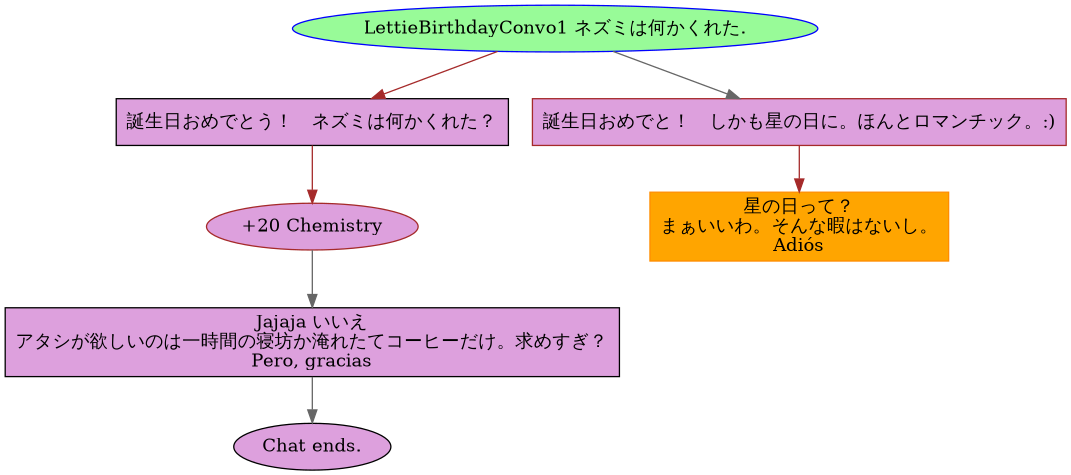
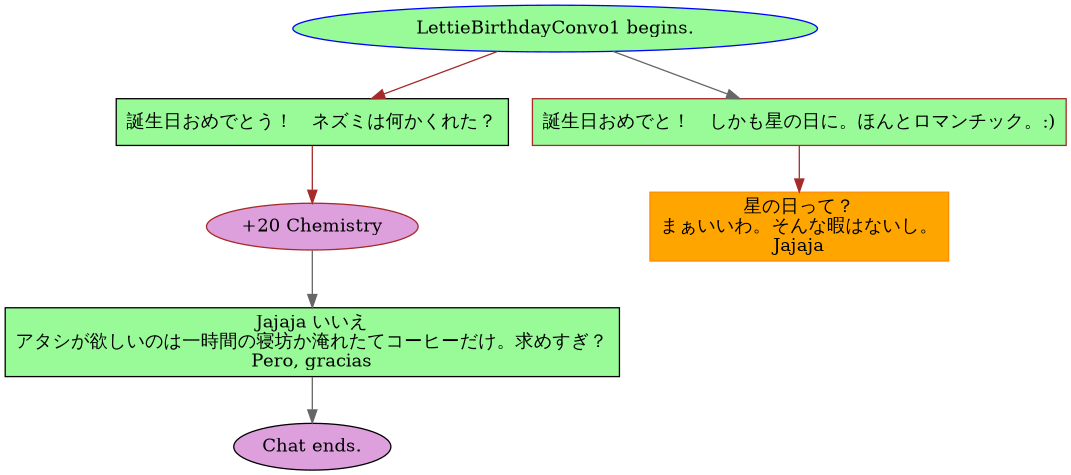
node "LettieBirthdayConvo1 ネズミは何かくれた.": label "LettieBirthdayConvo1 ネズミは何かくれた." -> "LettieBirthdayConvo1 begins."
node "誕生日おめでとう！　ネズミは何かくれた？": fillcolor plum -> palegreen
node "誕生日おめでと！　しかも星の日に。ほんとロマンチック。:)": fillcolor plum -> palegreen
node "星の日って？ まぁいいわ。そんな暇はないし。 Adiós": label "星の日って？ まぁいいわ。そんな暇はないし。 Adiós" -> "星の日って？ まぁいいわ。そんな暇はないし。 Jajaja"
node "Jajaja いいえ アタシが欲しいのは一時間の寝坊か淹れたてコーヒーだけ。求めすぎ？ Pero, gracias": fillcolor plum -> palegreen
